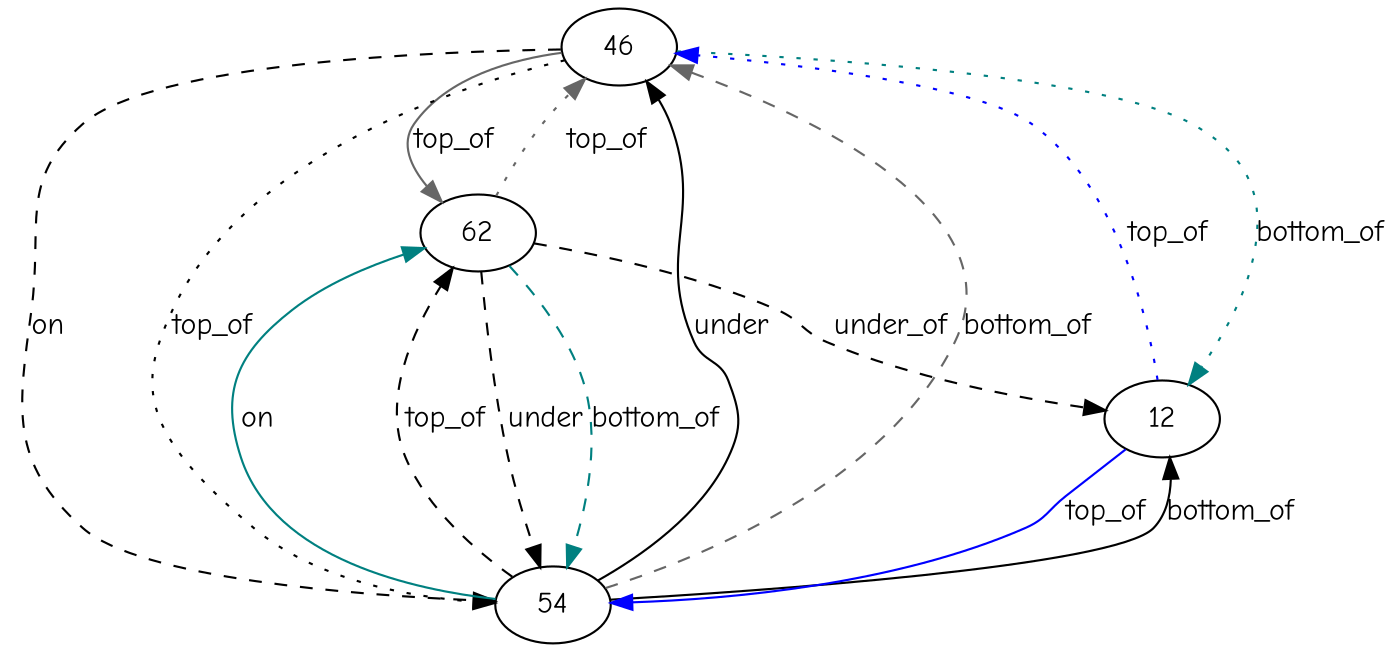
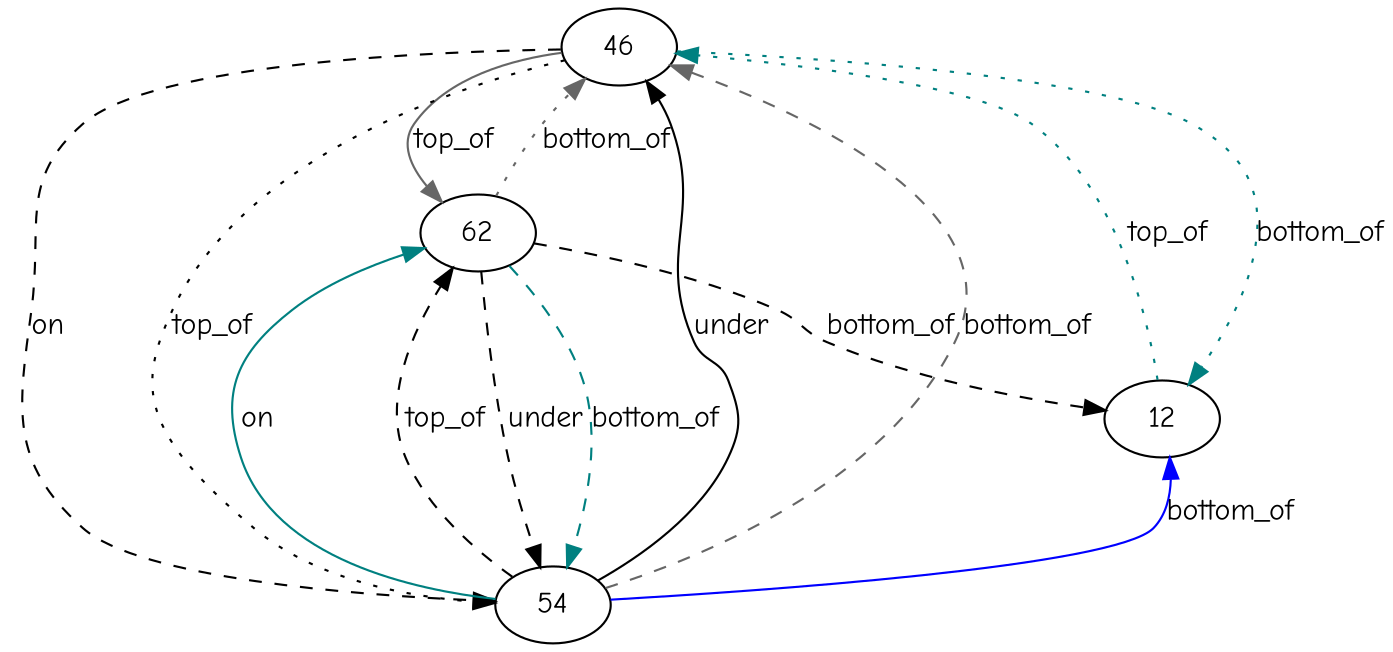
edge "12" -> "46": color blue -> teal
edge "62" -> "46": label "top_of" -> "bottom_of"
edge "62" -> "12": label "under_of" -> "bottom_of"
edge "12" -> "54": removed, label "top_of"
edge "54" -> "12": color black -> blue
